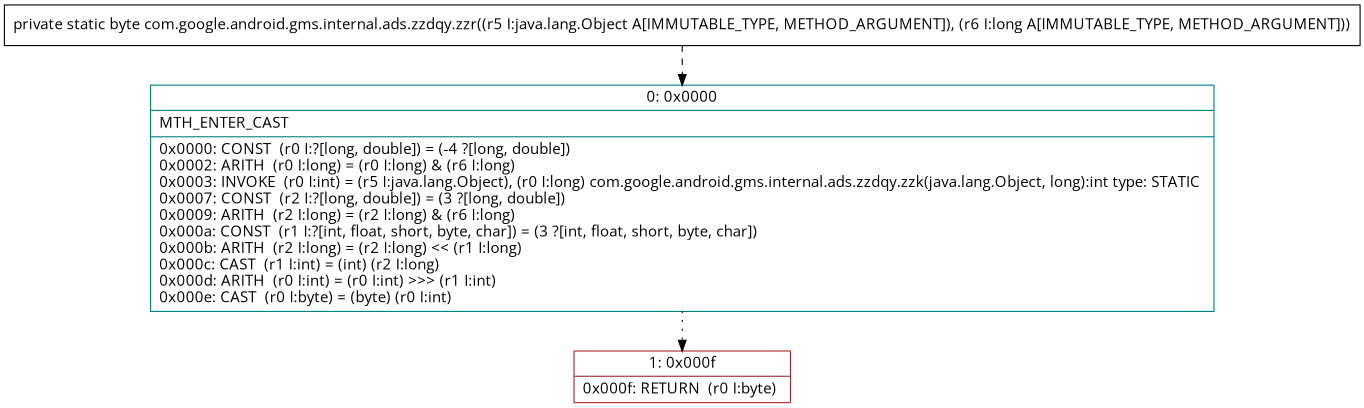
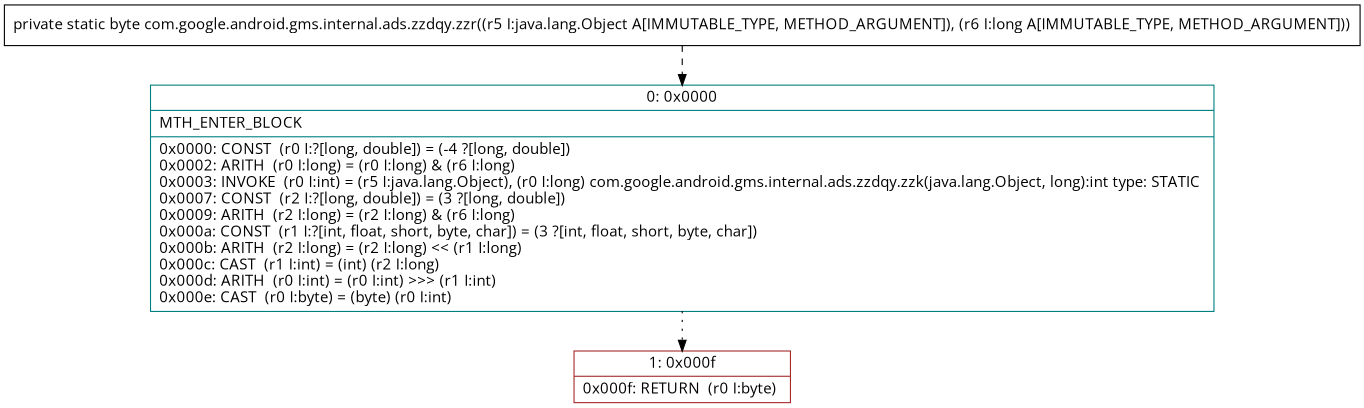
node "0: 0x0000": text "MTH_ENTER_CAST" -> "MTH_ENTER_BLOCK"
